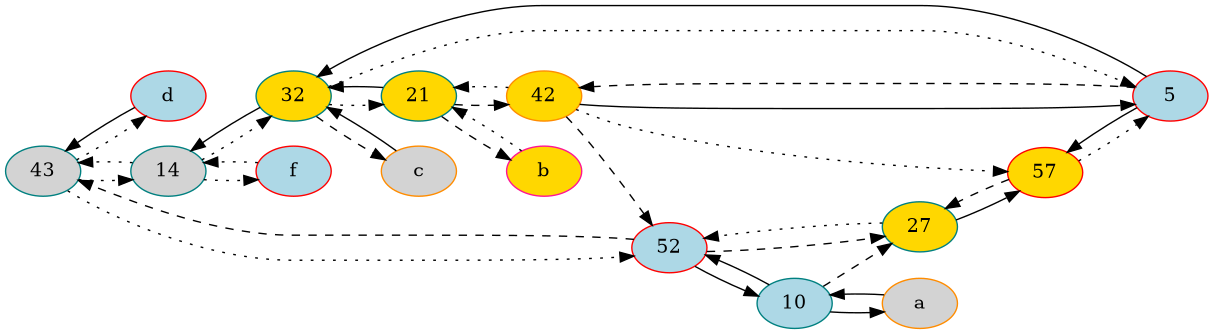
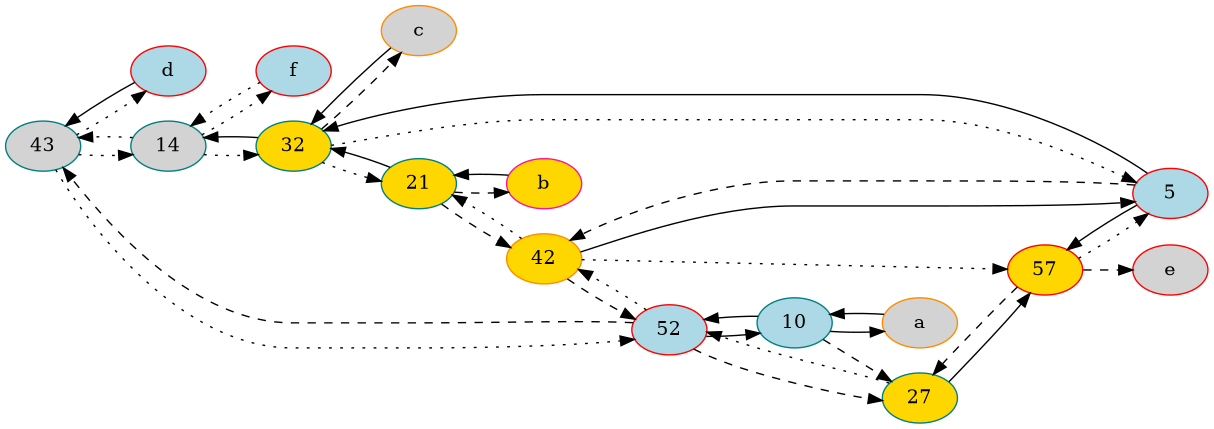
edge "b" -> "21": style dotted -> solid
node "e": added
edge "52" -> "42": added
